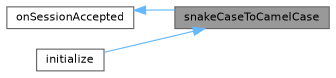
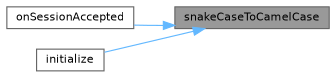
edge "snakeCaseToCamelCase" -> "onSessionAccepted": reversed
